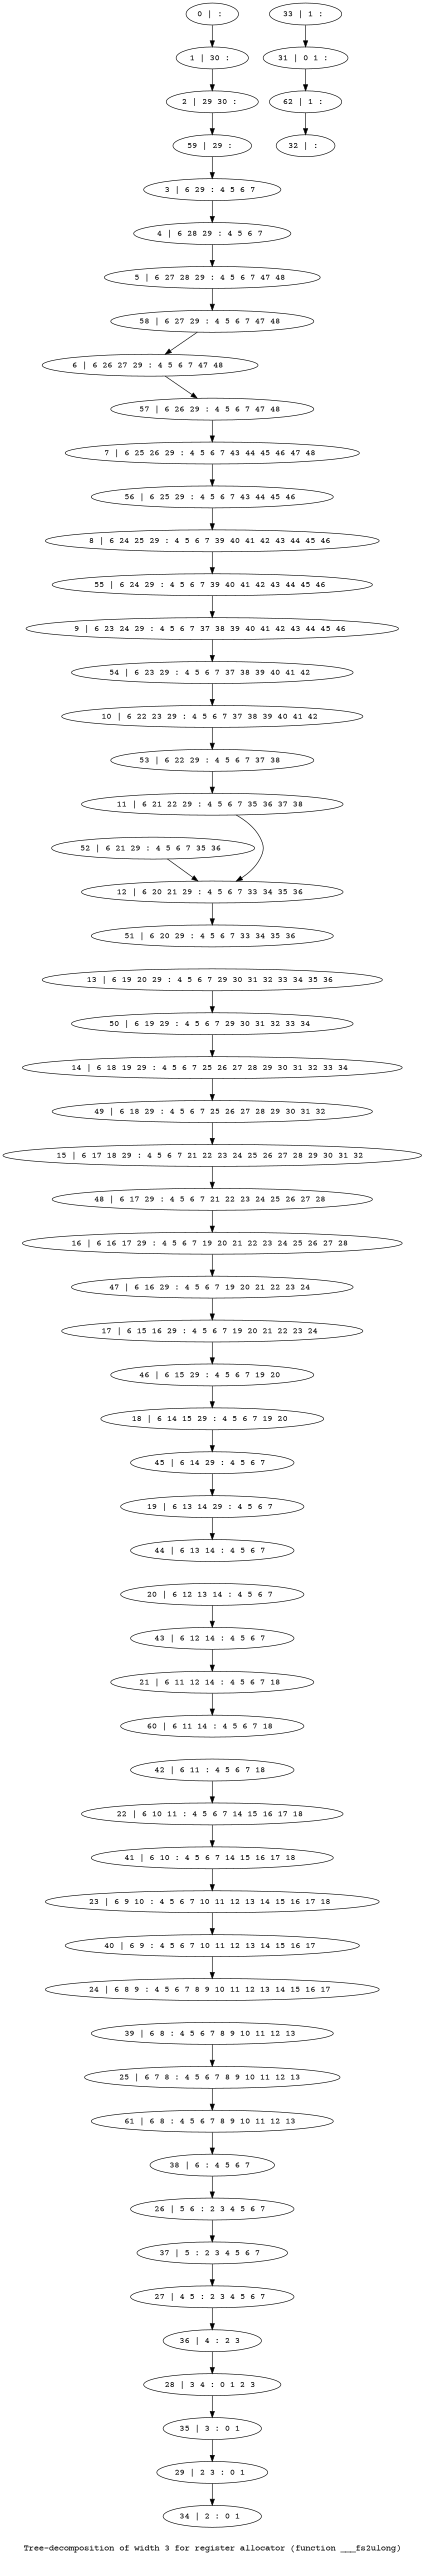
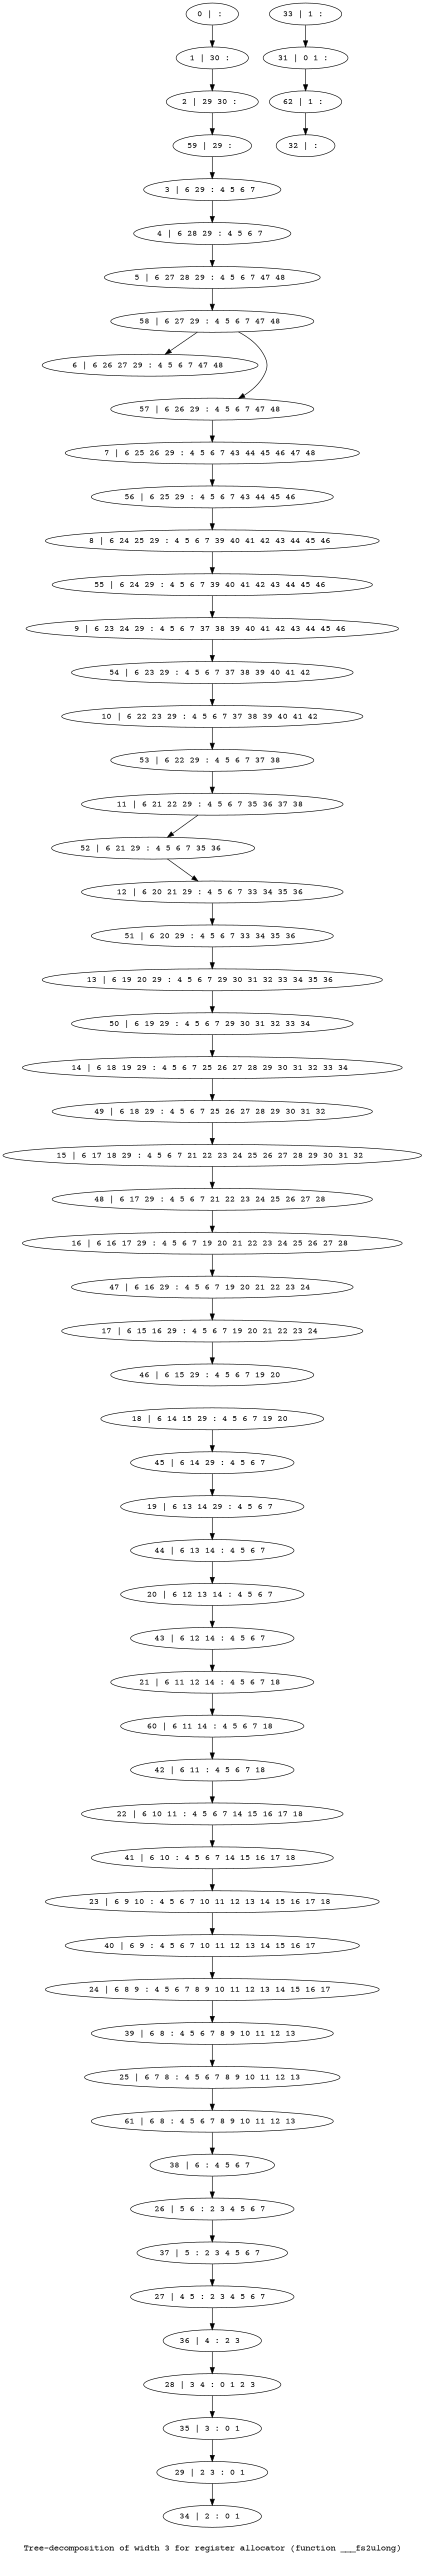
edge "6 | 6 26 27 29 : 4 5 6 7 47 48" -> "57 | 6 26 29 : 4 5 6 7 47 48": now "58 | 6 27 29 : 4 5 6 7 47 48" -> "57 | 6 26 29 : 4 5 6 7 47 48"
edge "11 | 6 21 22 29 : 4 5 6 7 35 36 37 38" -> "12 | 6 20 21 29 : 4 5 6 7 33 34 35 36": now "11 | 6 21 22 29 : 4 5 6 7 35 36 37 38" -> "52 | 6 21 29 : 4 5 6 7 35 36"
edge "51 | 6 20 29 : 4 5 6 7 33 34 35 36" -> "13 | 6 19 20 29 : 4 5 6 7 29 30 31 32 33 34 35 36": added
edge "46 | 6 15 29 : 4 5 6 7 19 20" -> "18 | 6 14 15 29 : 4 5 6 7 19 20": removed
edge "44 | 6 13 14 : 4 5 6 7" -> "20 | 6 12 13 14 : 4 5 6 7": added
edge "60 | 6 11 14 : 4 5 6 7 18" -> "42 | 6 11 : 4 5 6 7 18": added
edge "24 | 6 8 9 : 4 5 6 7 8 9 10 11 12 13 14 15 16 17" -> "39 | 6 8 : 4 5 6 7 8 9 10 11 12 13": added
